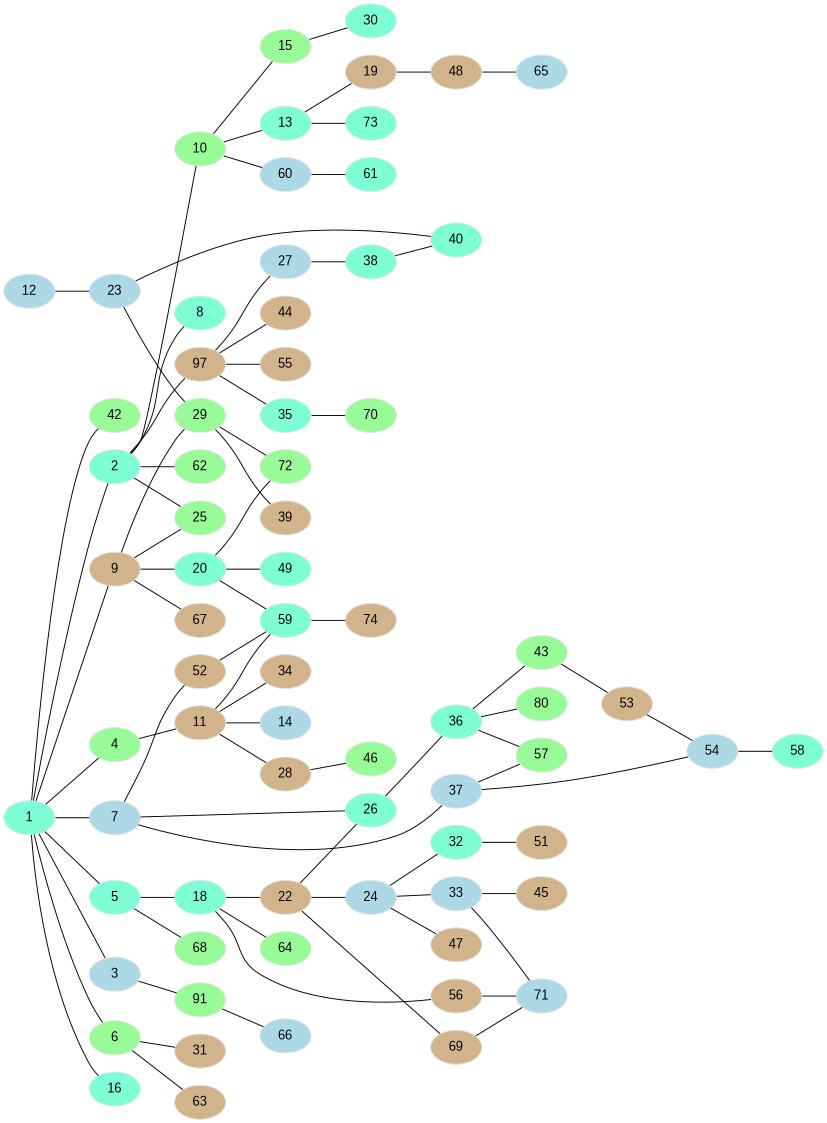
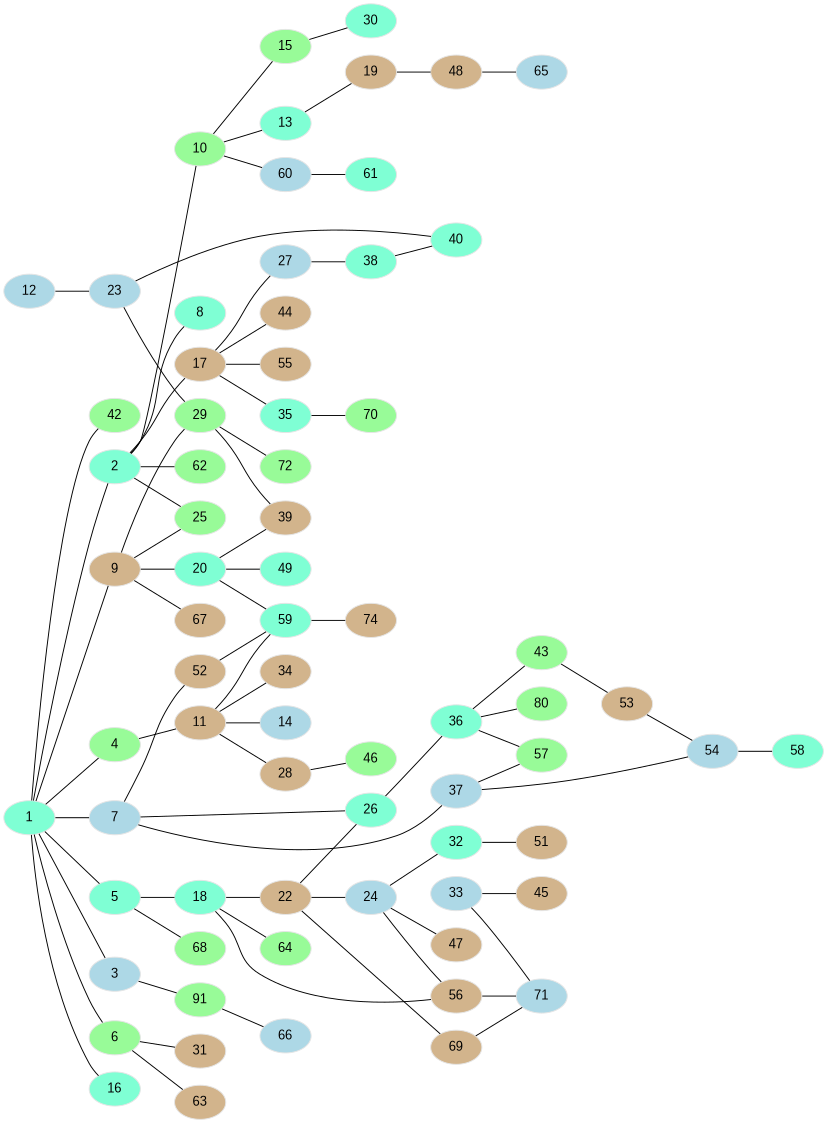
node "73": removed
node "97": label "97" -> "17"
edge "72" -- "20": now "39" -- "20"
edge "33" -- "24": now "56" -- "24"
